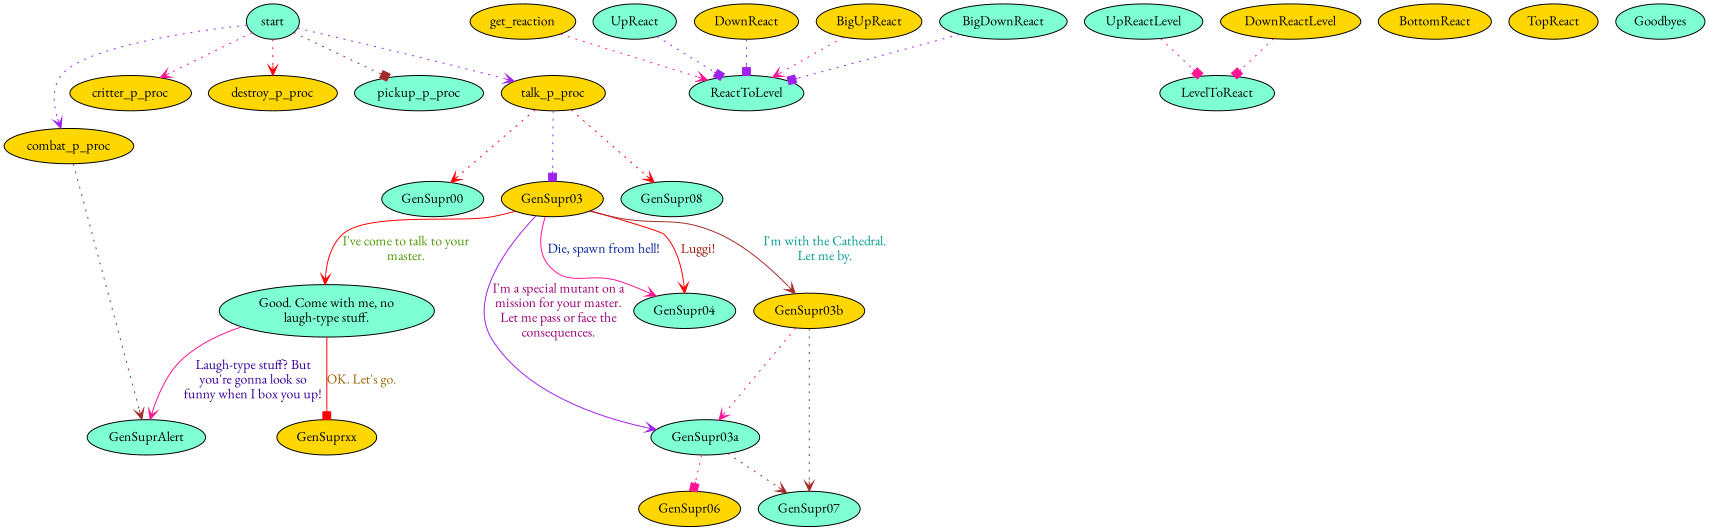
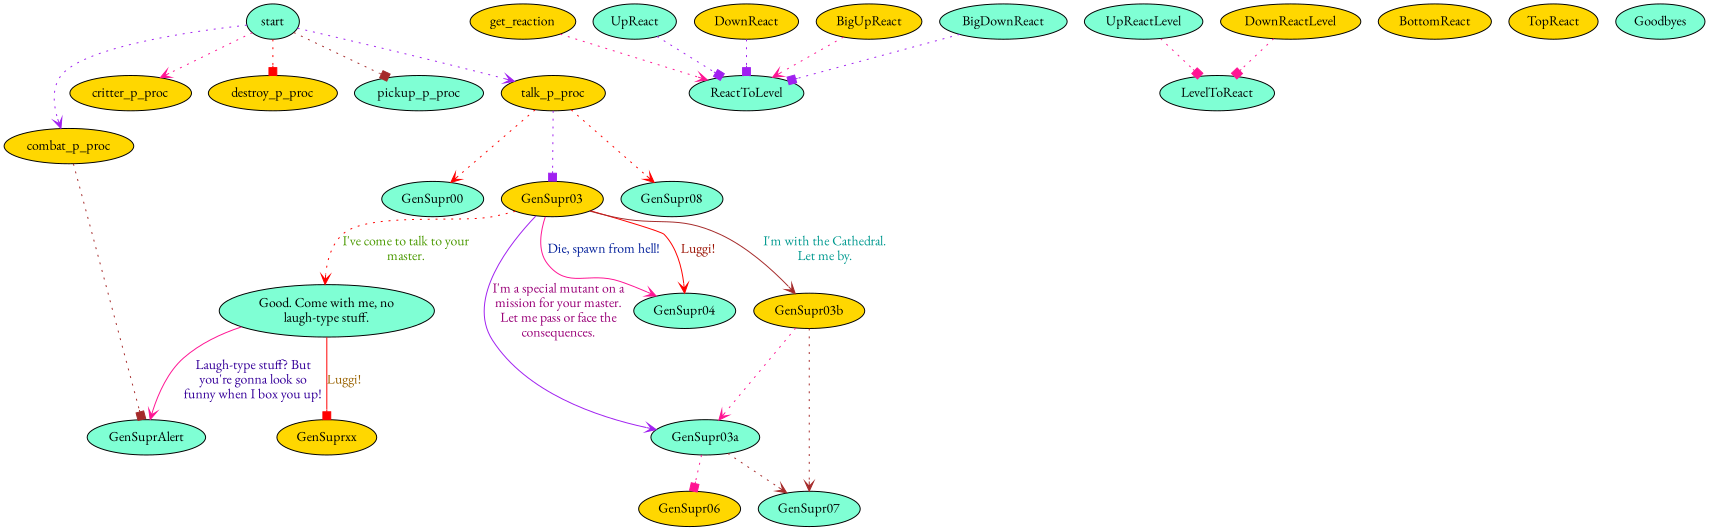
edge "start" -> "destroy_p_proc": arrowhead vee -> box
edge "GenSupr03" -> "Good. Come with me, no laugh-type stuff.": style solid -> dotted
edge "combat_p_proc" -> "GenSuprAlert": arrowhead vee -> box
edge "Good. Come with me, no laugh-type stuff." -> "GenSuprxx": label "OK. Let's go." -> "Luggi!"
